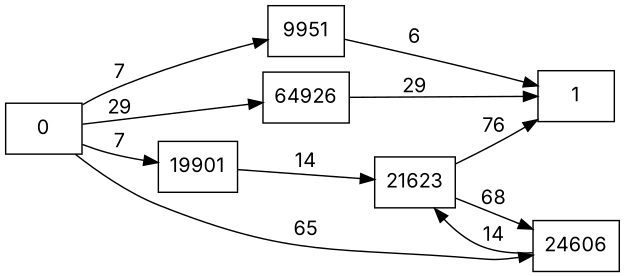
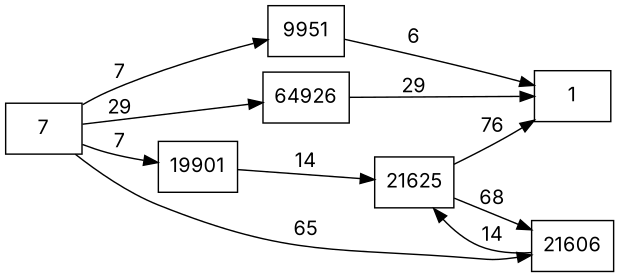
node "0": label "0" -> "7"
node "21623": label "21623" -> "21625"
node "24606": label "24606" -> "21606"
